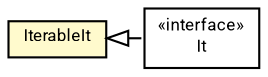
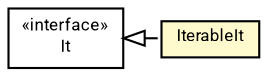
edge "It" -> "IterableIt": reversed
